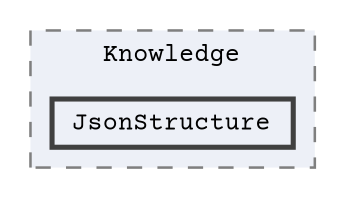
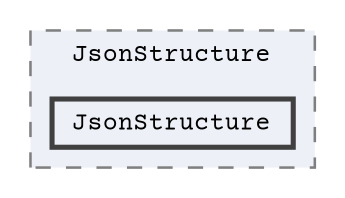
cluster "Knowledge": label "Knowledge" -> "JsonStructure"
